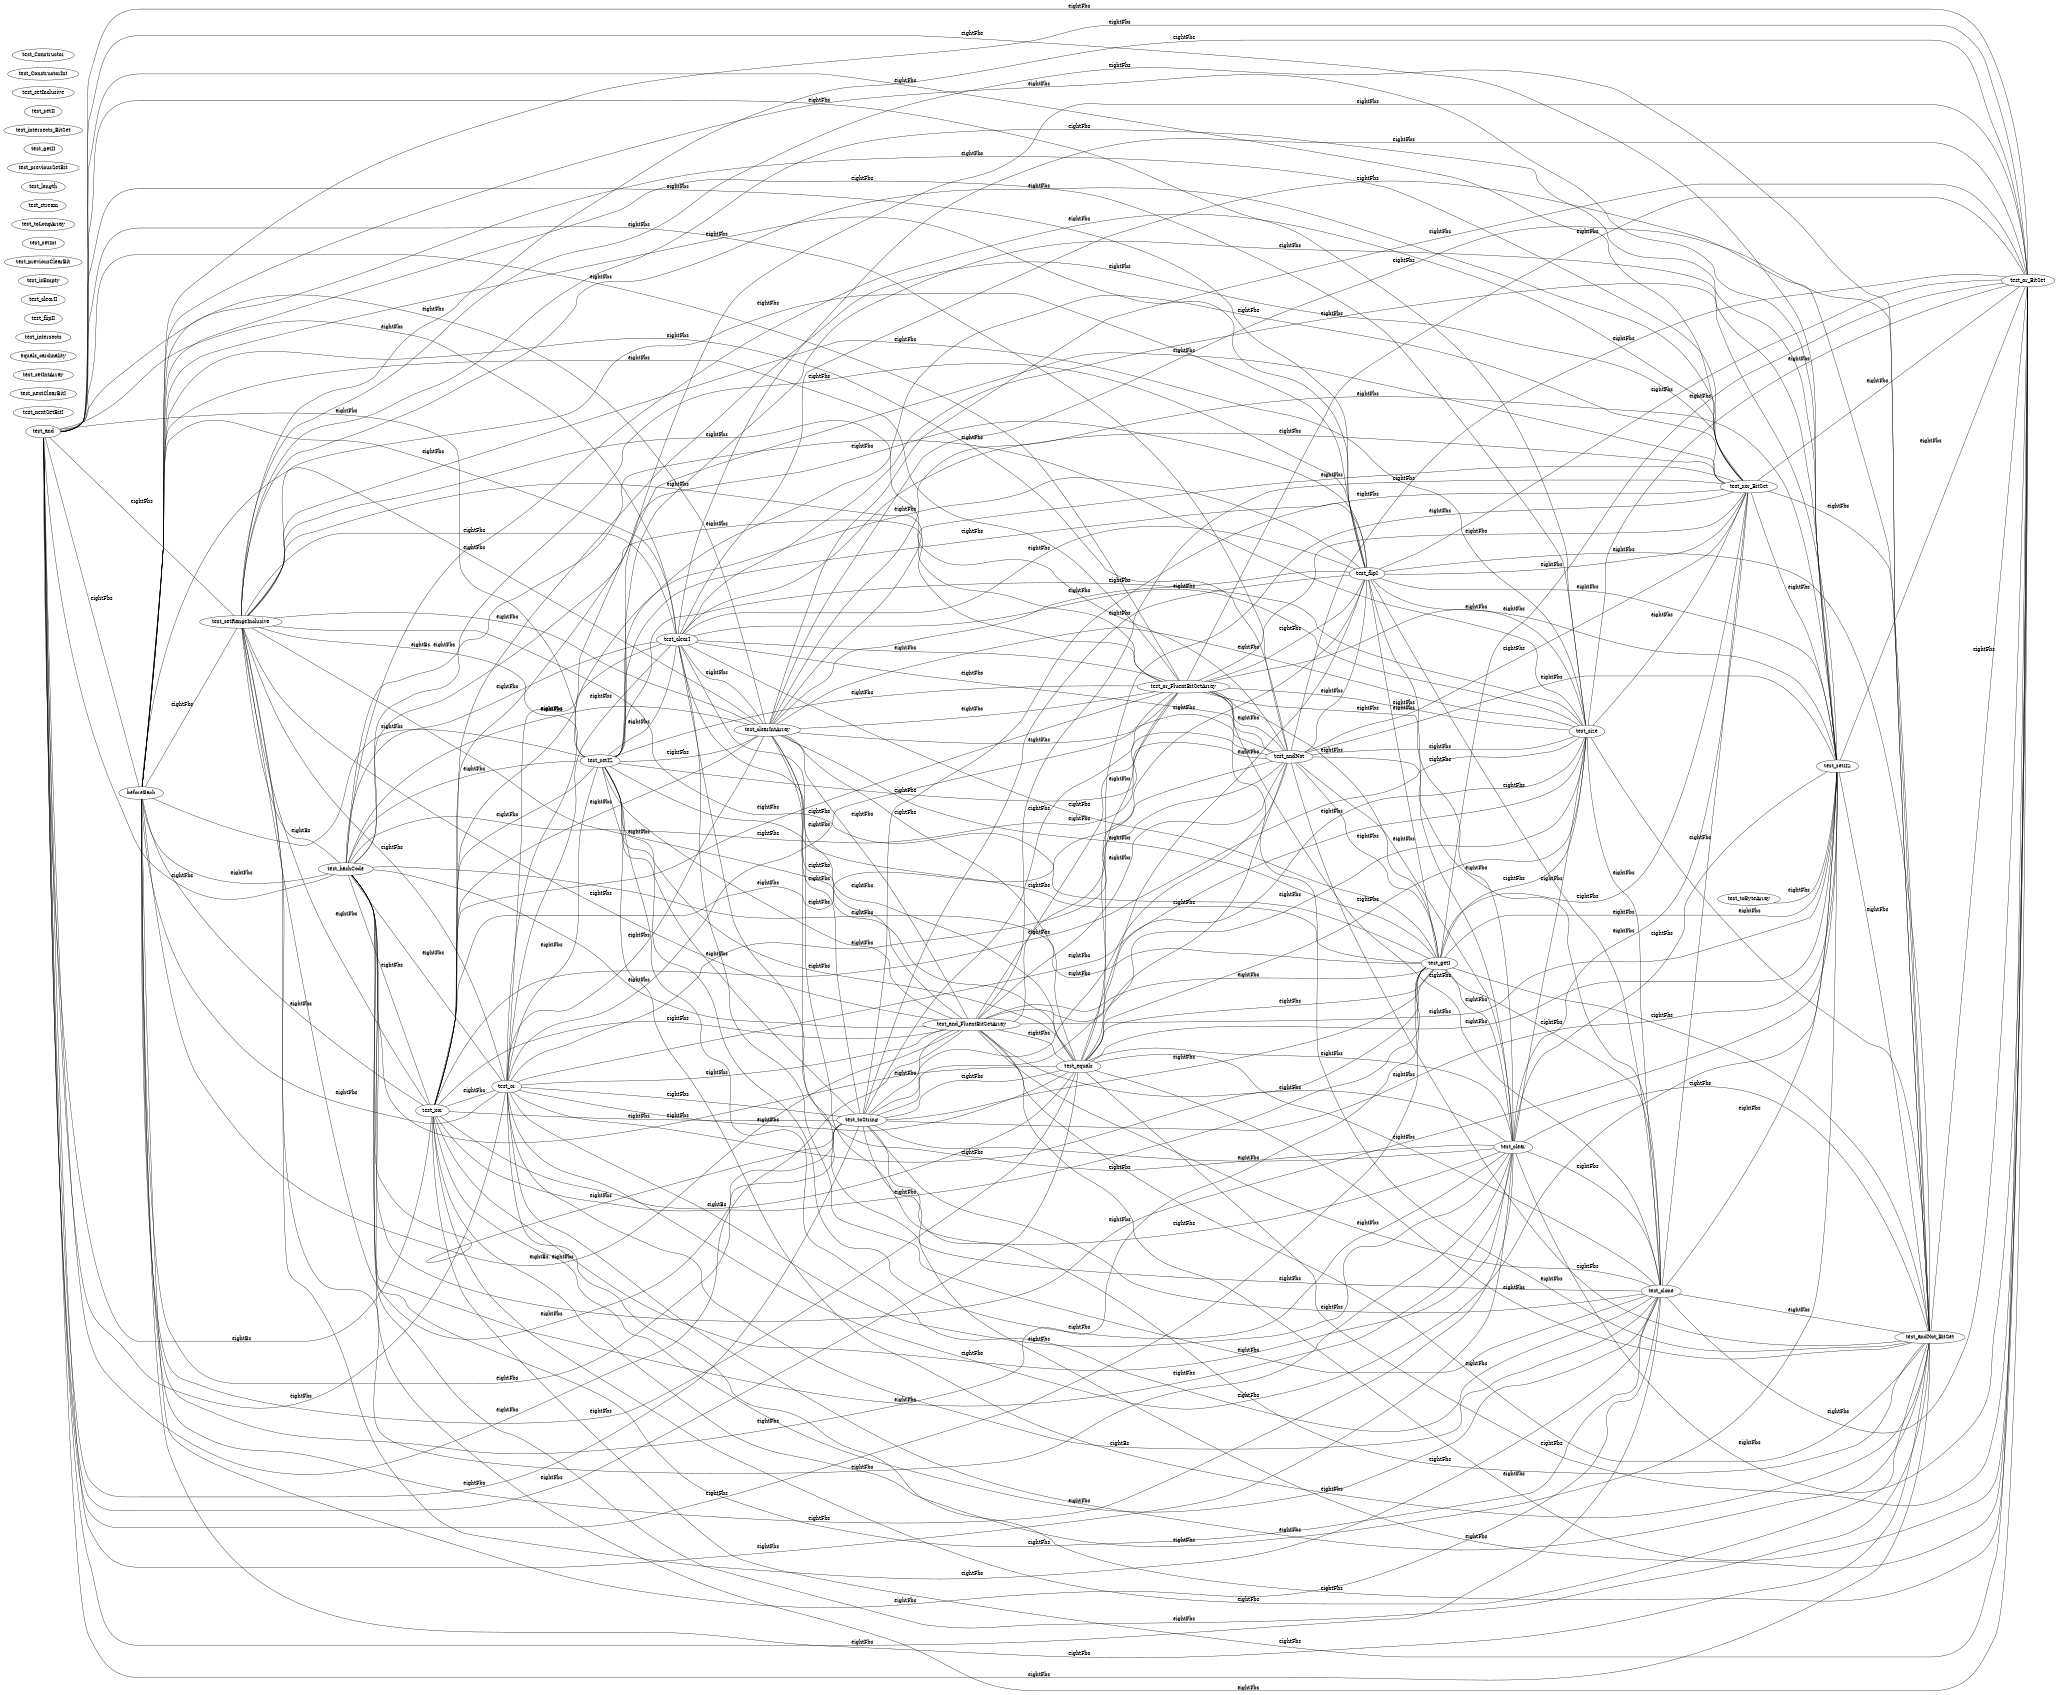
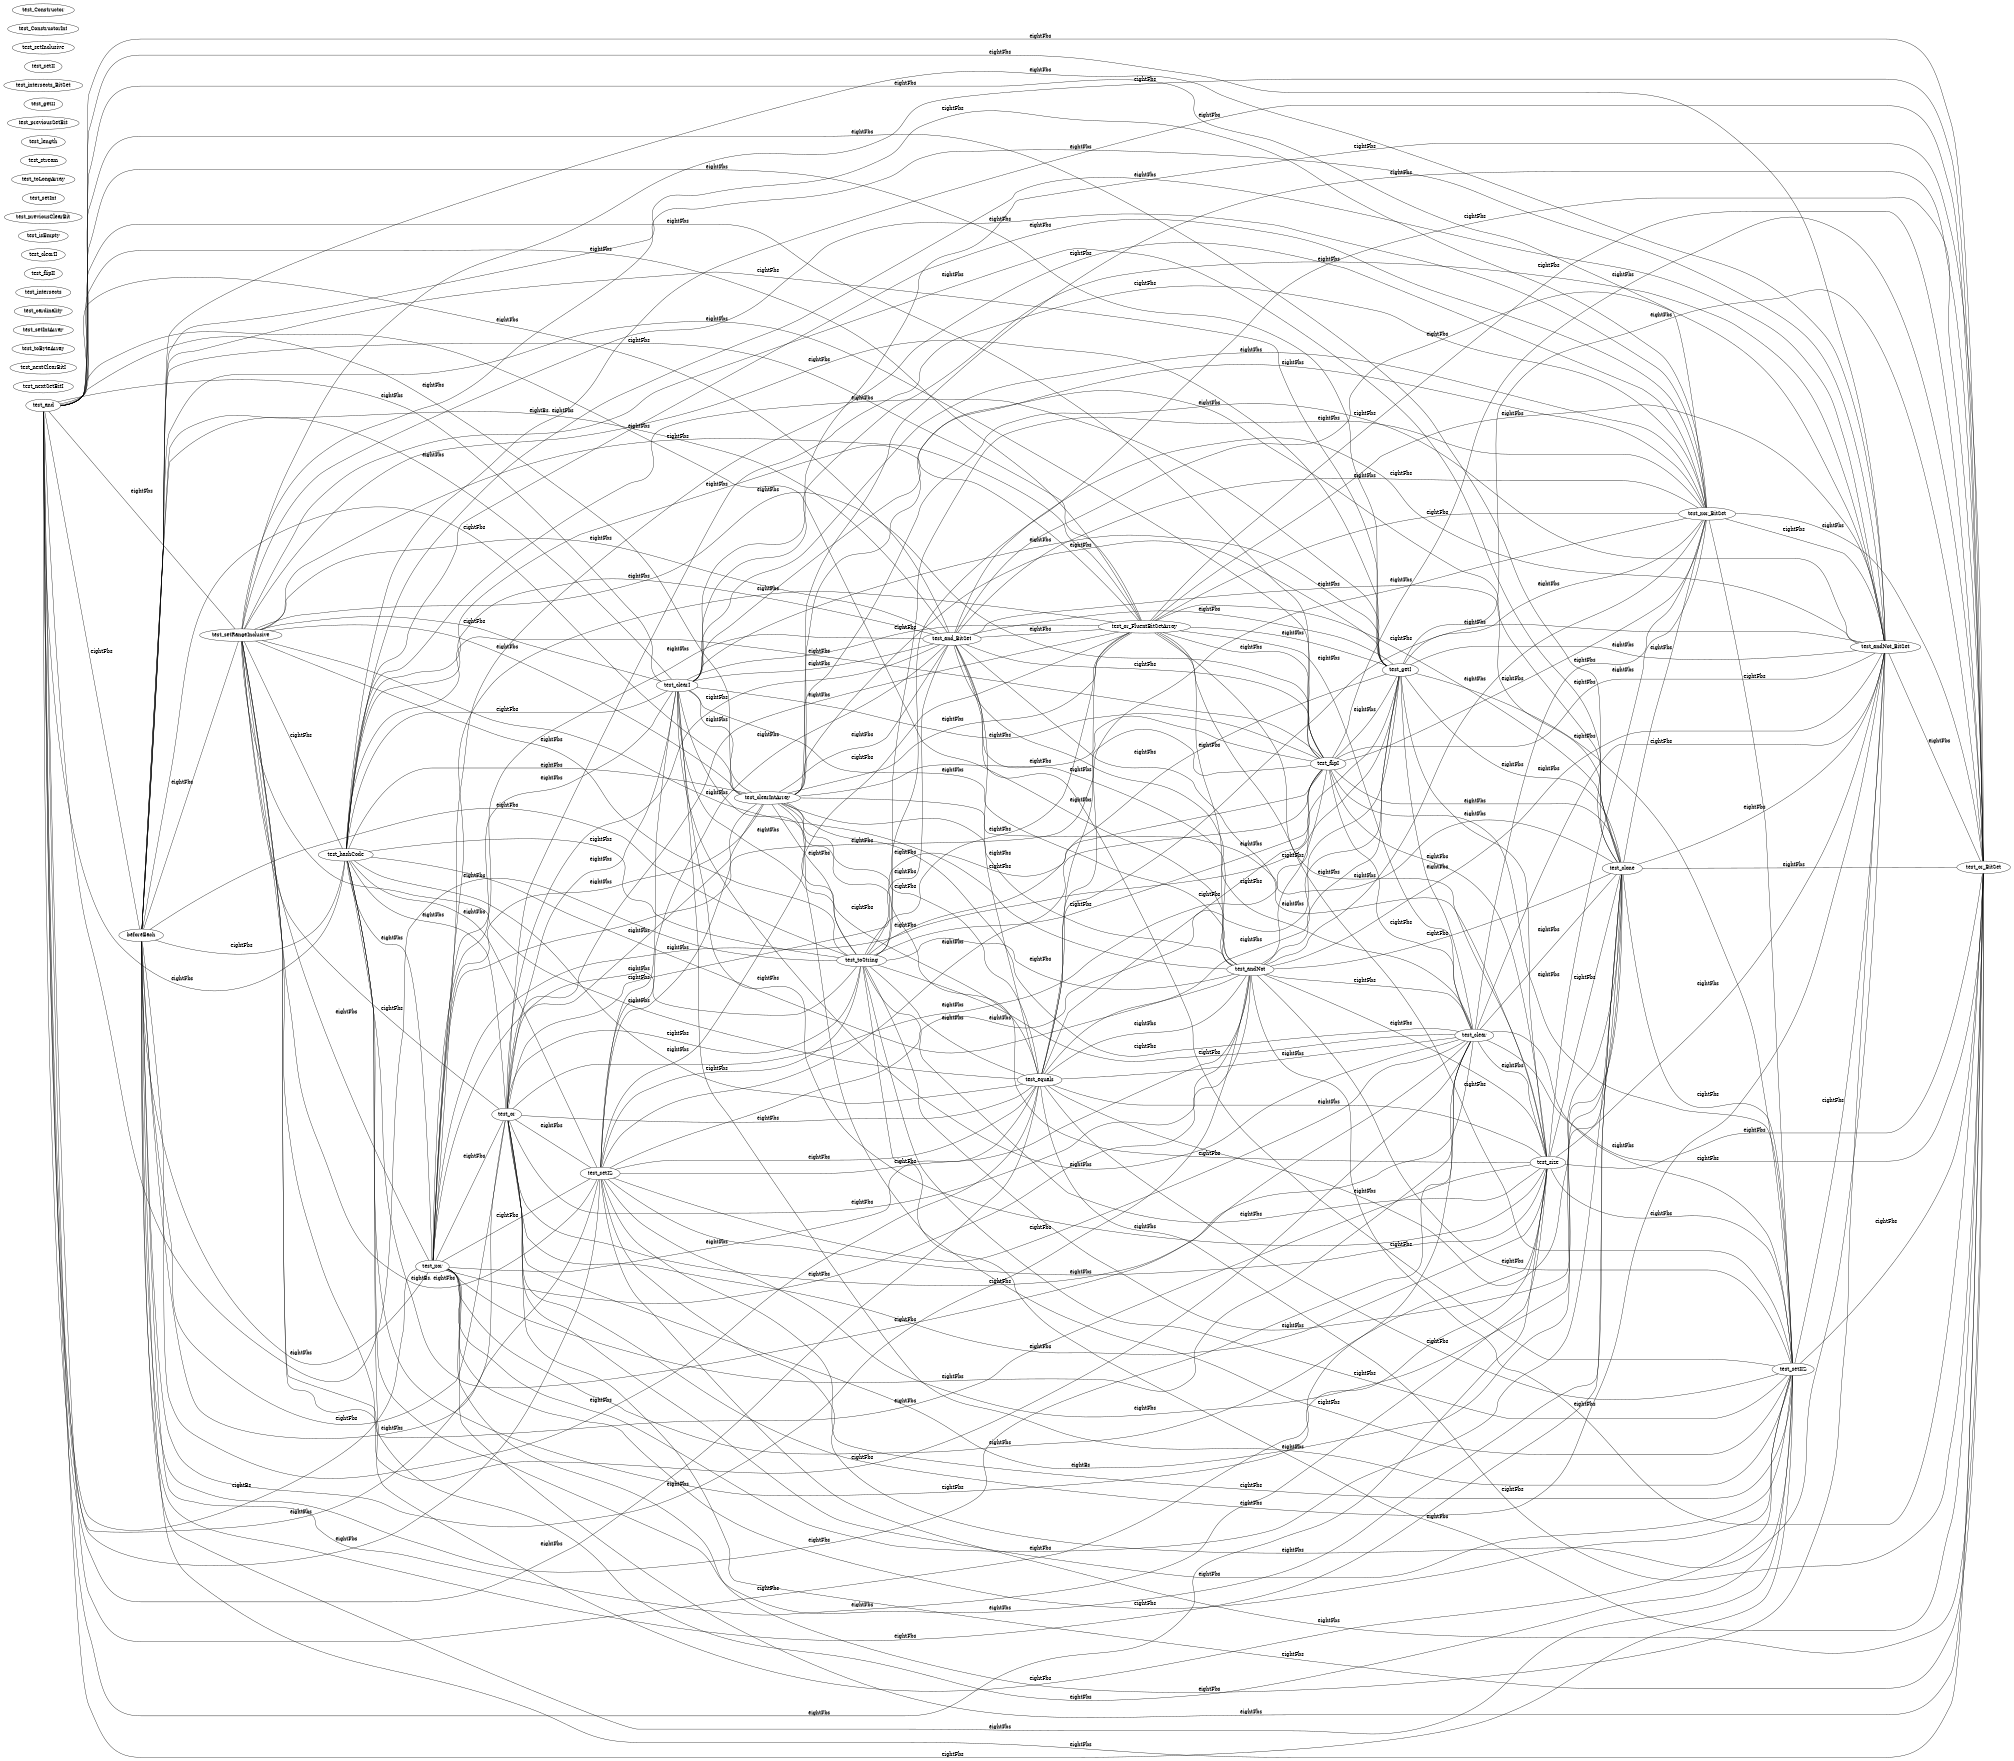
edge "test_xor_BitSet" -- "test_setIZ": removed, label "eightFbs"
node "equals_cardinality": label "equals_cardinality" -> "test_cardinality"
edge "test_setRangeInclusive" -- "test_hashCode": label " eightBs" -> " eightFbs"
edge "test_clearI" -- "test_toString": added, label "eightFbs"
edge "test_setIIZ" -- "test_toByteArray": now "test_setIIZ" -- "test_size"
node "test_and_FluentBitSetArray": label "test_and_FluentBitSetArray" -> "test_and_BitSet"
edge "test_equals" -- "test_xor": label " eightBs" -> " eightFbs"
